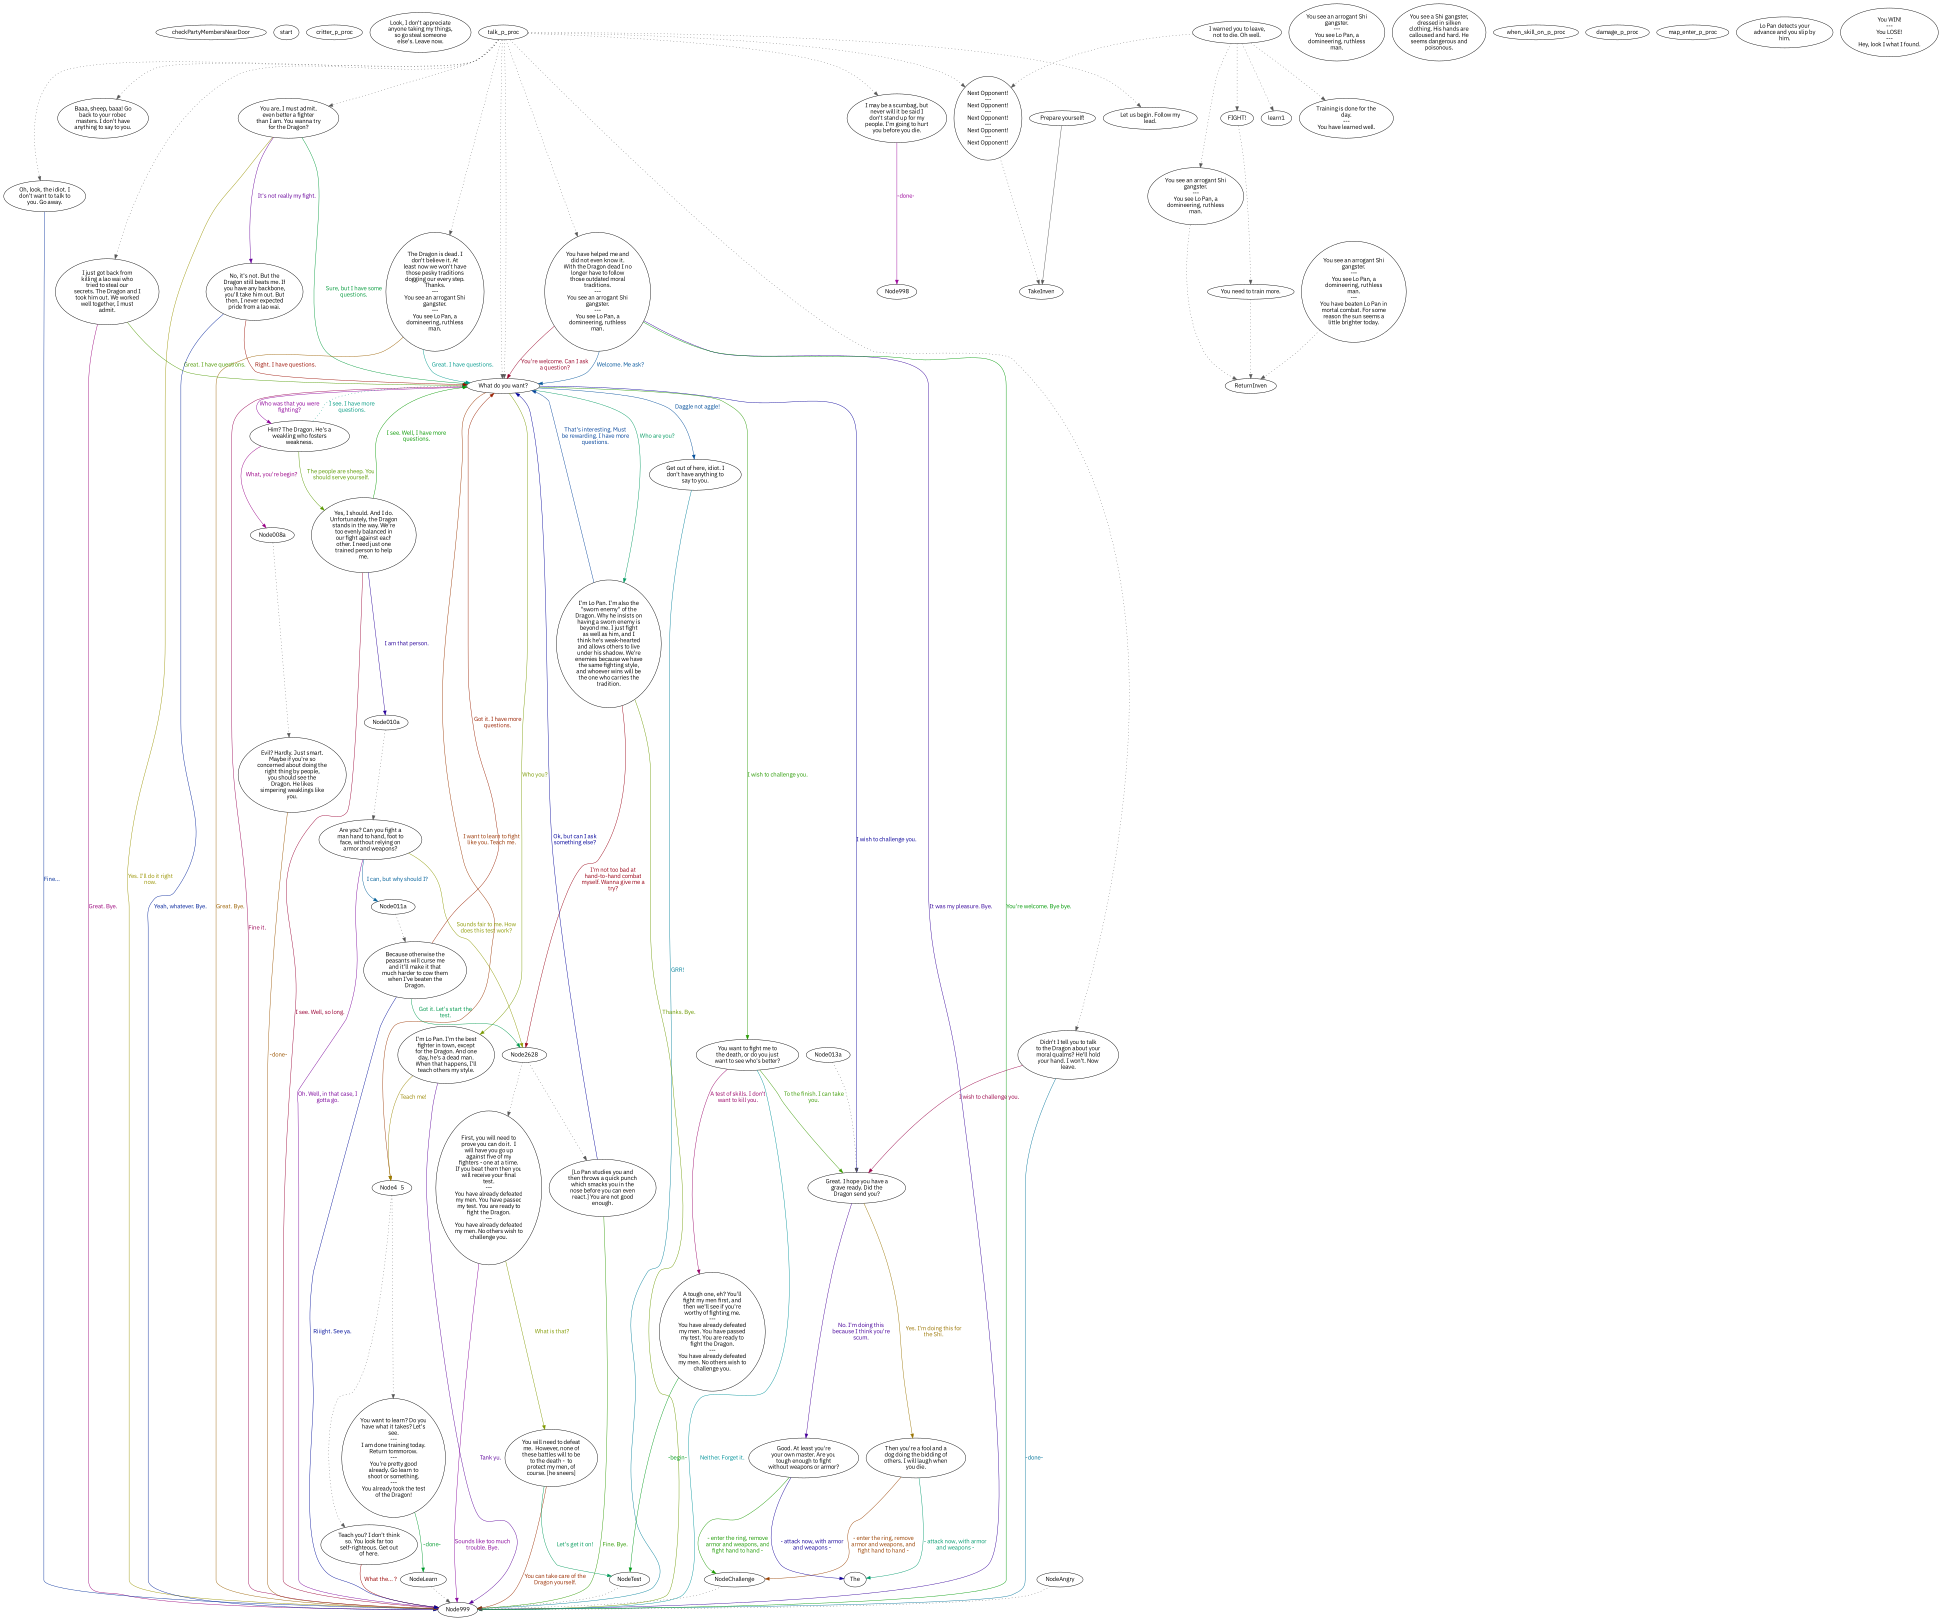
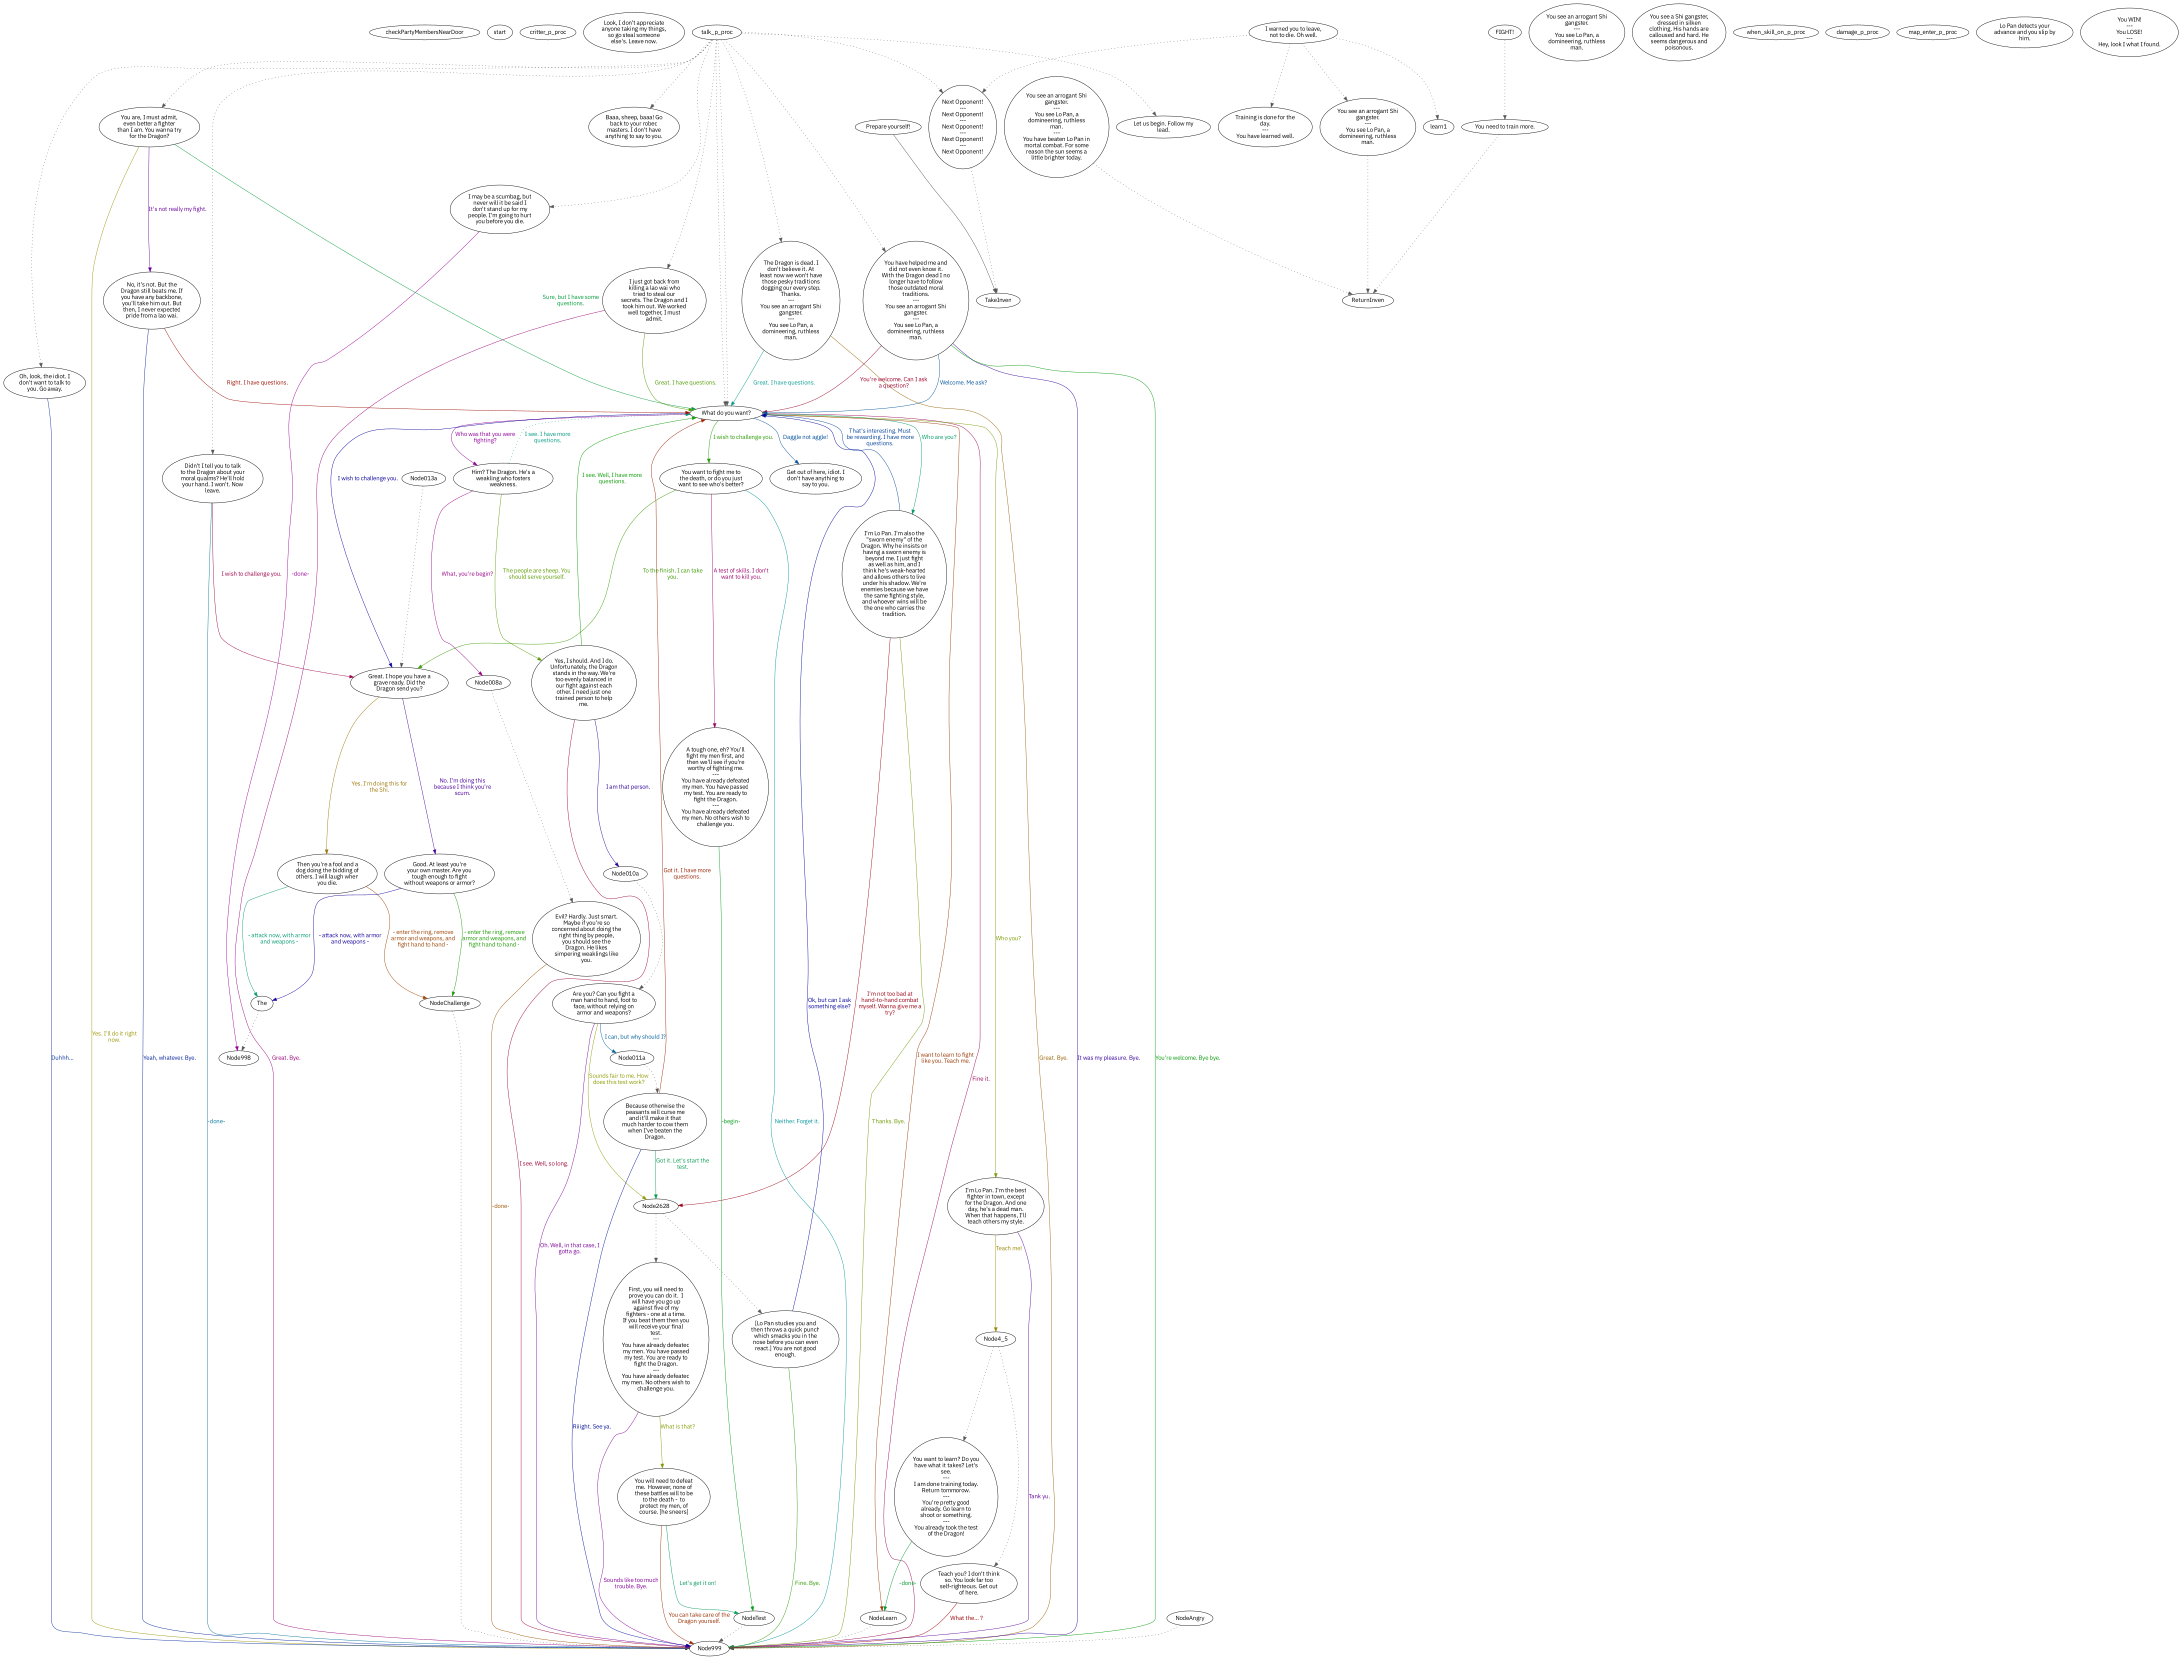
edge "I warned you to leave, not to die. Oh well." -> "FIGHT!": removed
edge "What do you want?" -> "Node4_5": now "What do you want?" -> "NodeLearn"
edge "Oh, look, the idiot. I don't want to talk to you. Go away." -> "Node999": label "Fine..." -> "Duhhh..."
edge "The" -> "Node998": added
edge "Get out of here, idiot. I don't have anything to say to you." -> "Node999": removed, label "GRR!"
